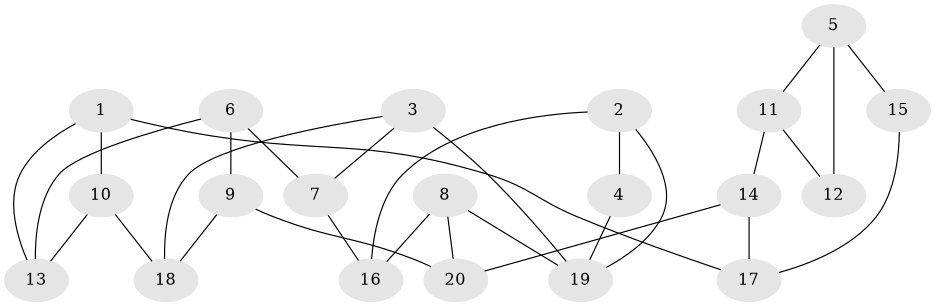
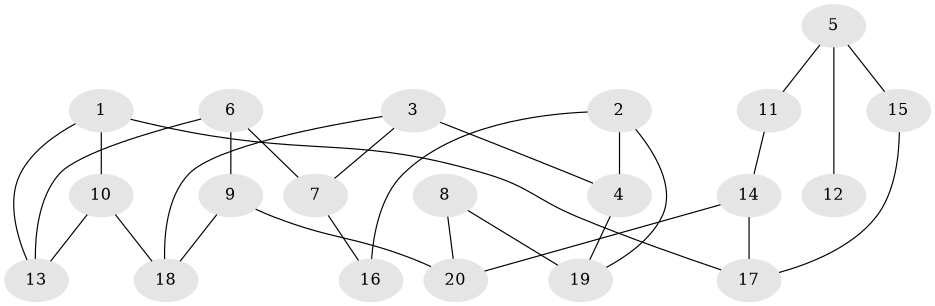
edge "11" -- "12": removed
edge "3" -- "19": now "3" -- "4"
edge "8" -- "16": removed
